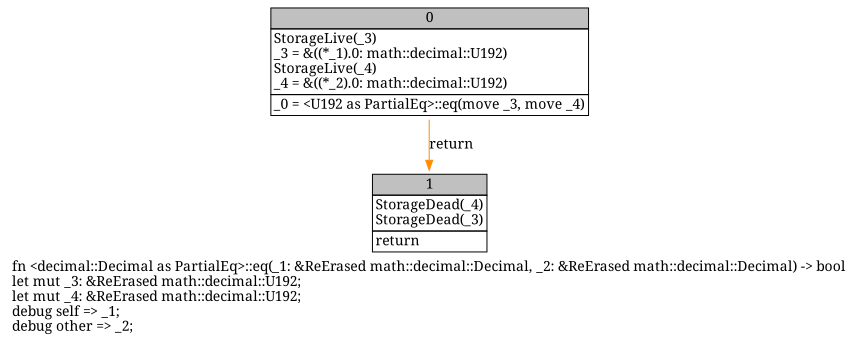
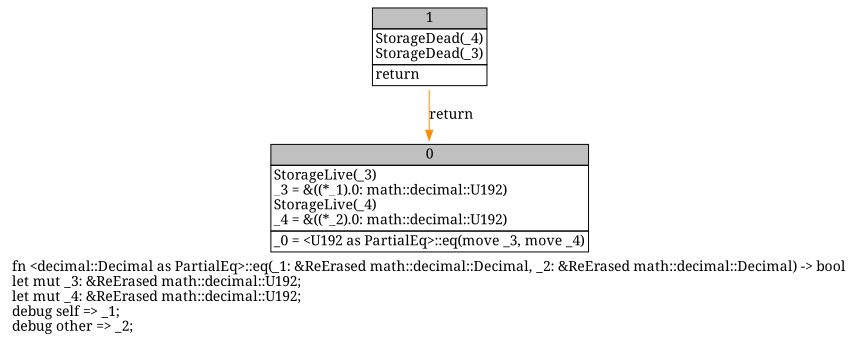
edge "0" -> "1": reversed
